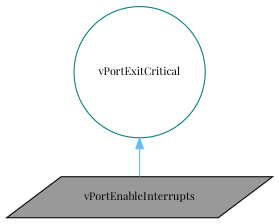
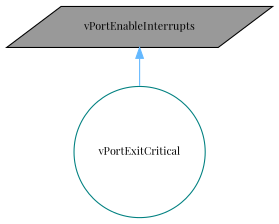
edge "vPortEnableInterrupts" -> "vPortExitCritical": reversed
